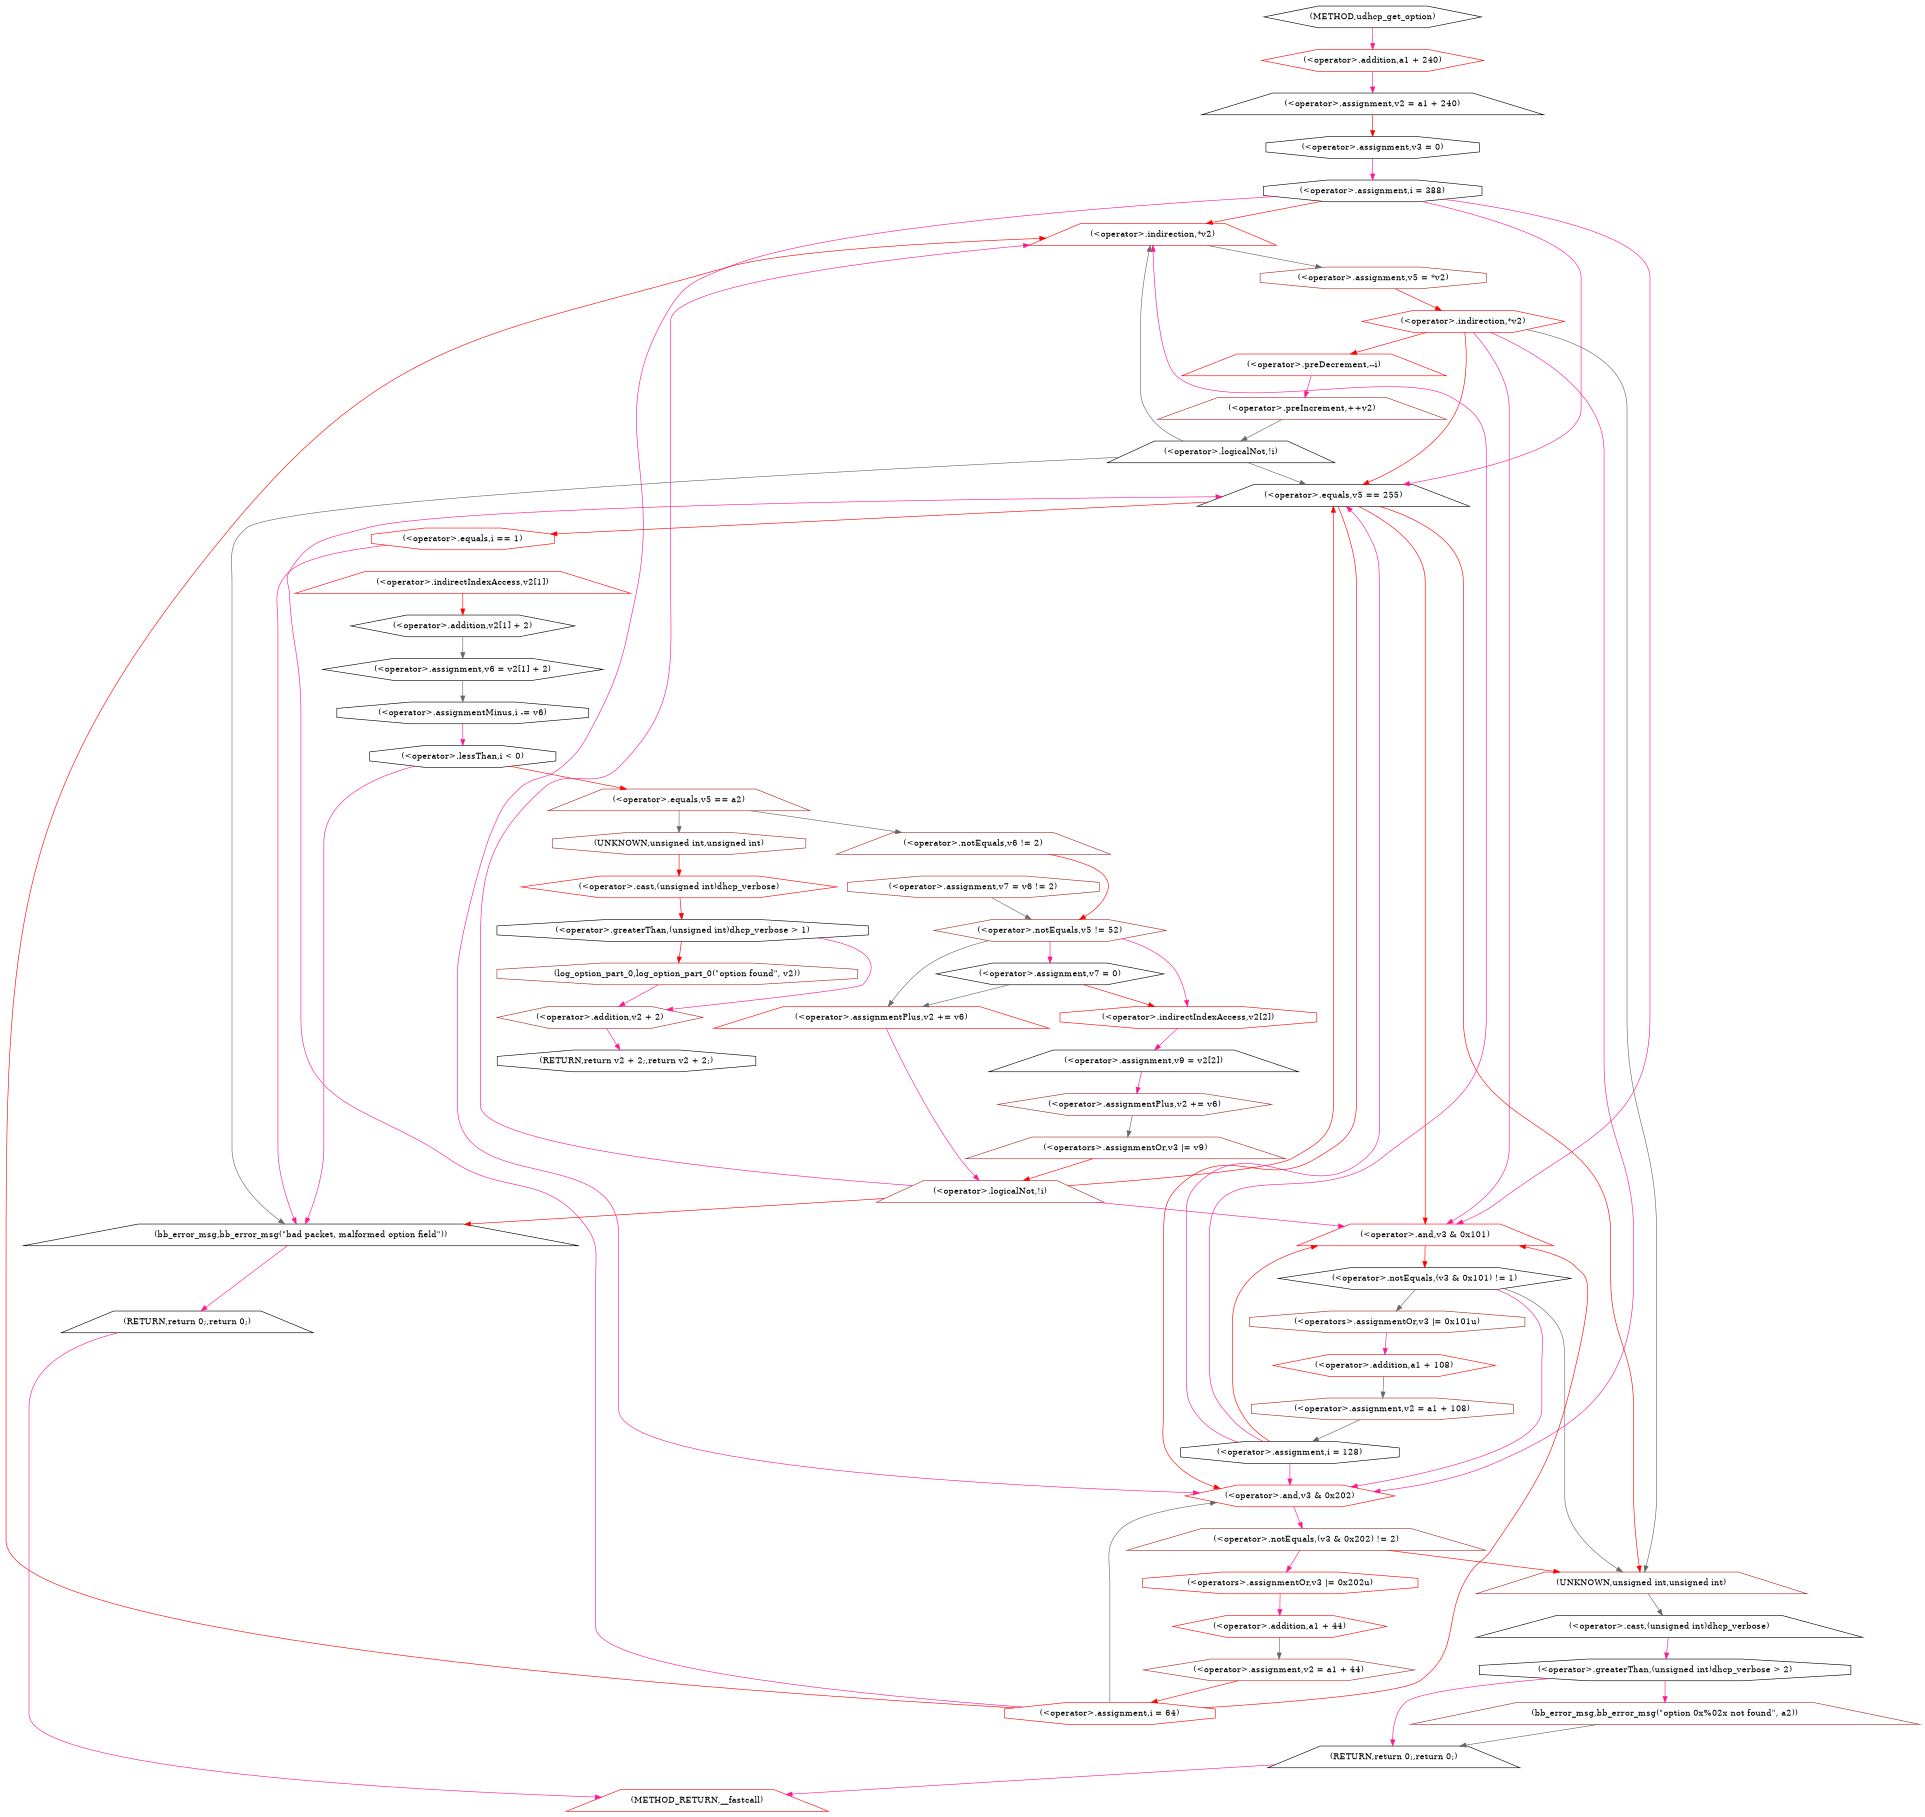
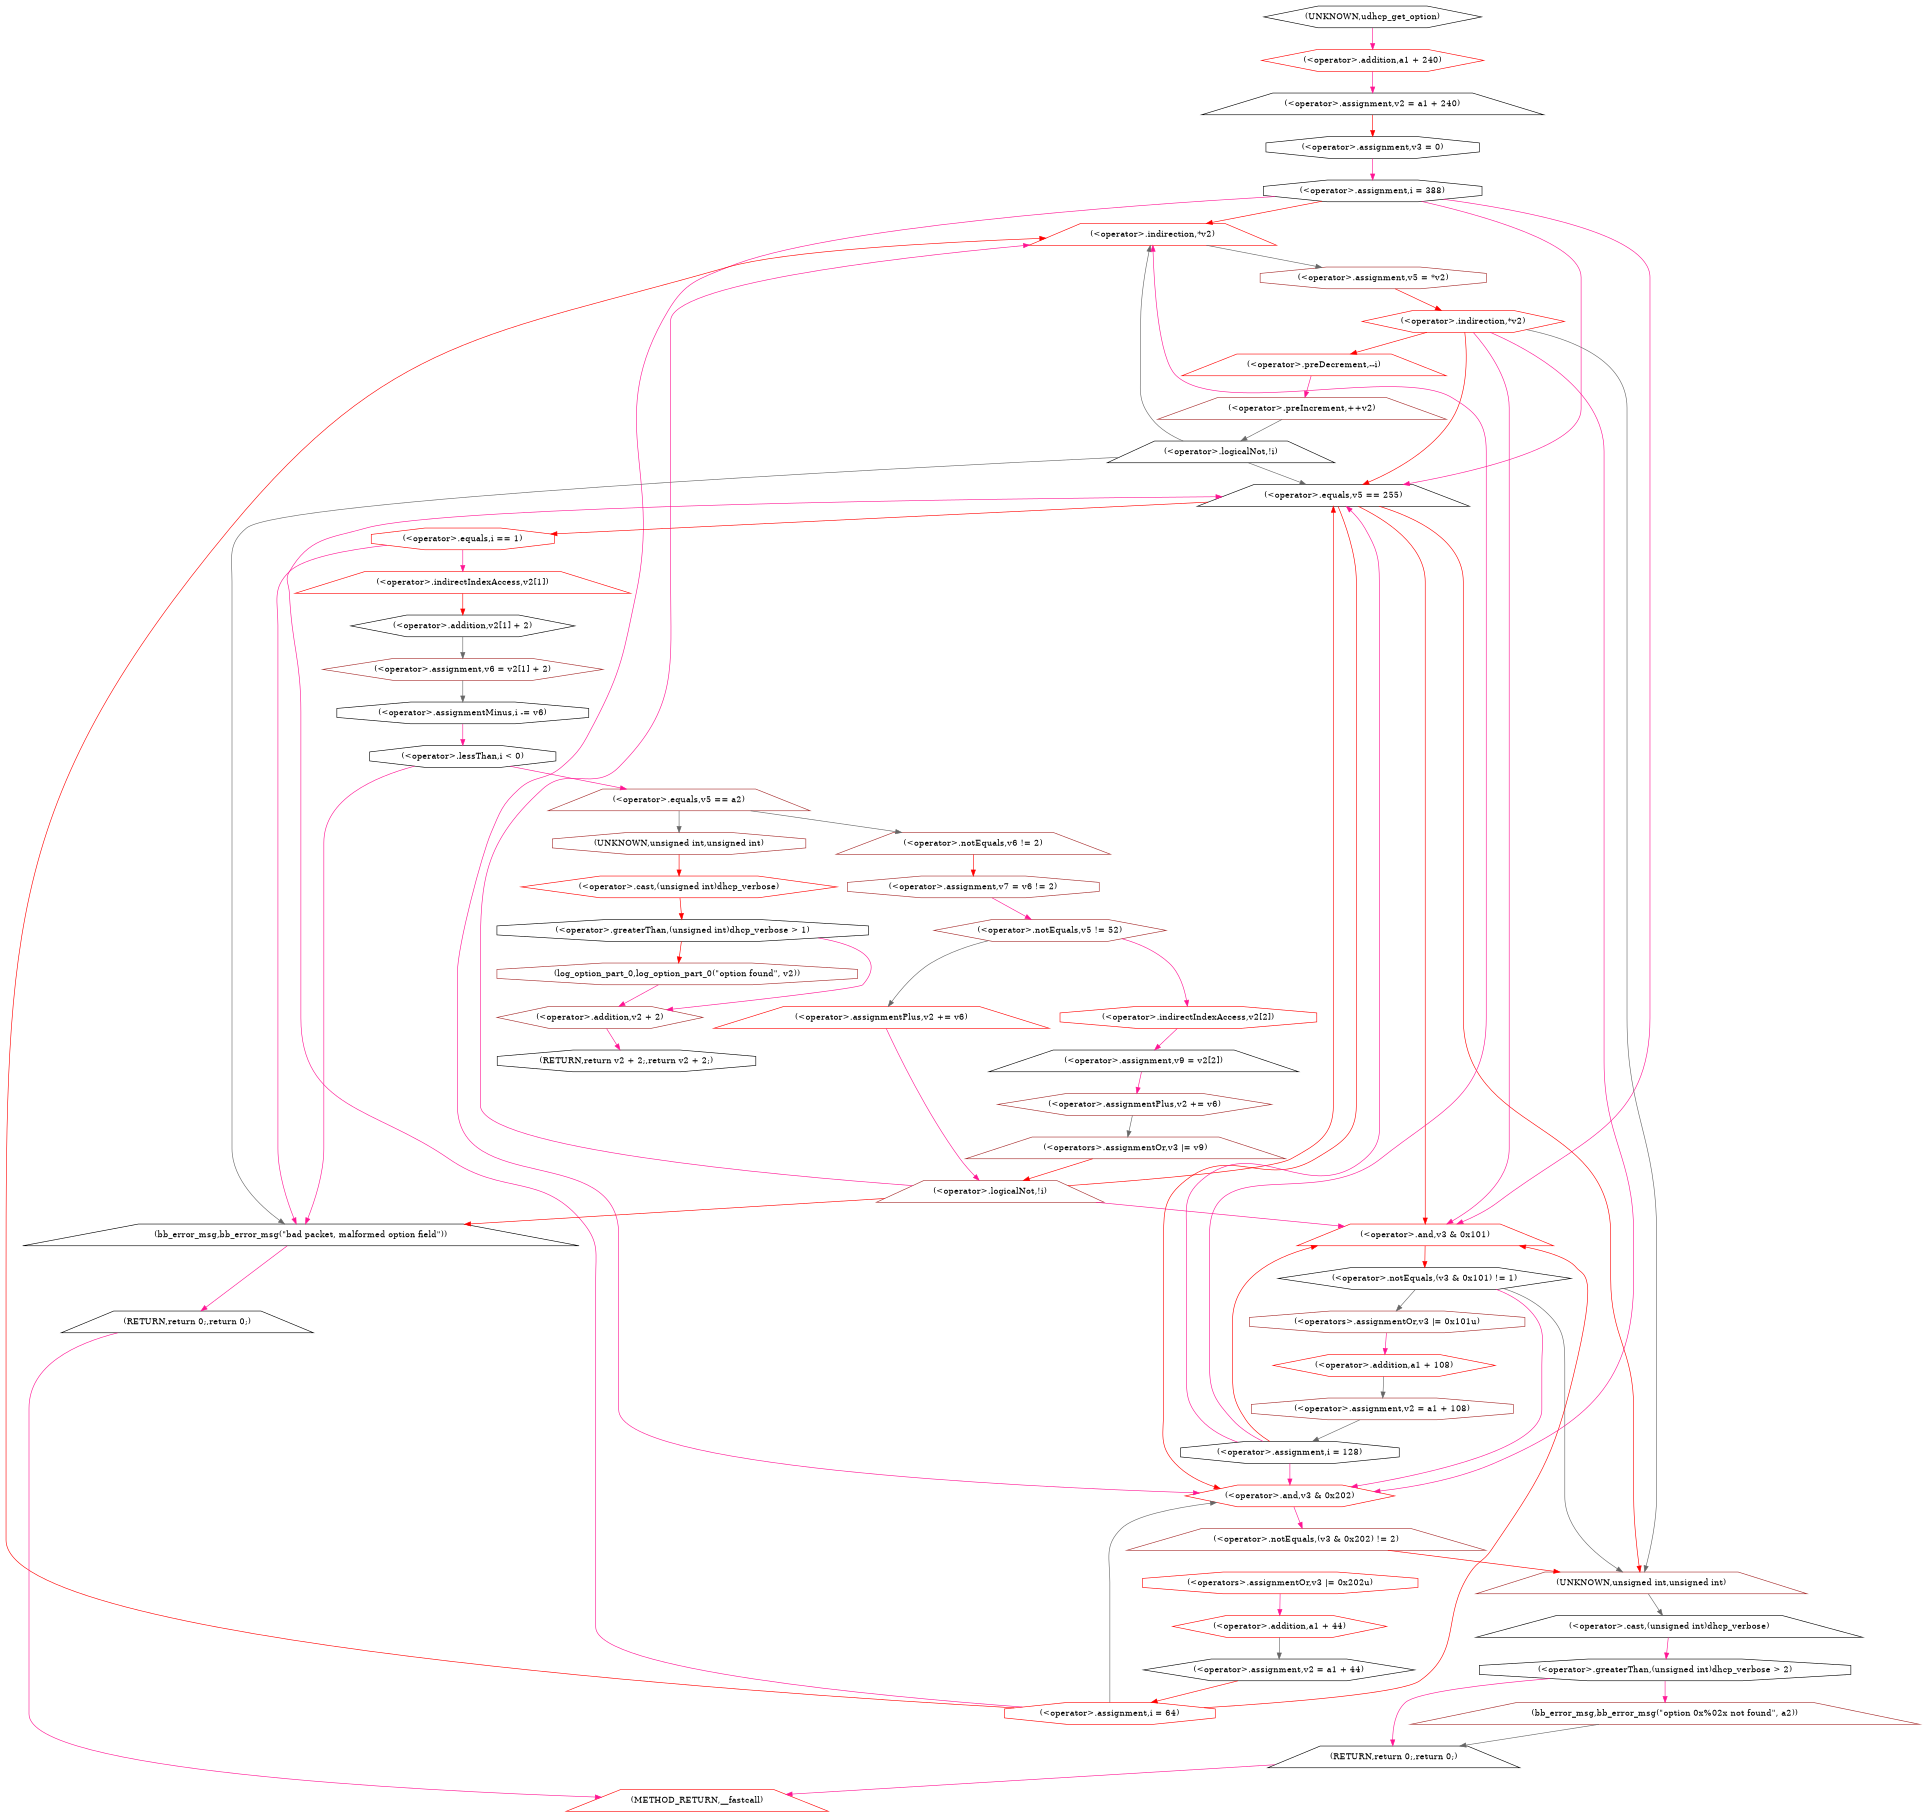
node "(METHOD,udhcp_get_option)": label "(METHOD,udhcp_get_option)" -> "(UNKNOWN,udhcp_get_option)"
edge "(<operator>.equals,i == 1)" -> "(<operator>.indirectIndexAccess,v2[1])": added
node "(<operator>.assignment,v6 = v2[1] + 2)": color black -> brown
edge "(<operator>.lessThan,i < 0)" -> "(<operator>.equals,v5 == a2)": color red -> deeppink
edge "(<operator>.notEquals,v6 != 2)" -> "(<operator>.notEquals,v5 != 52)": now "(<operator>.notEquals,v6 != 2)" -> "(<operator>.assignment,v7 = v6 != 2)"
edge "(<operator>.assignment,v7 = v6 != 2)" -> "(<operator>.notEquals,v5 != 52)": color gray40 -> deeppink
node "(<operator>.assignment,v7 = 0)": removed
edge "(<operator>.notEquals,(v3 & 0x202) != 2)" -> "(<operators>.assignmentOr,v3 |= 0x202u)": removed
node "(<operator>.assignment,v2 = a1 + 44)": color brown -> black
